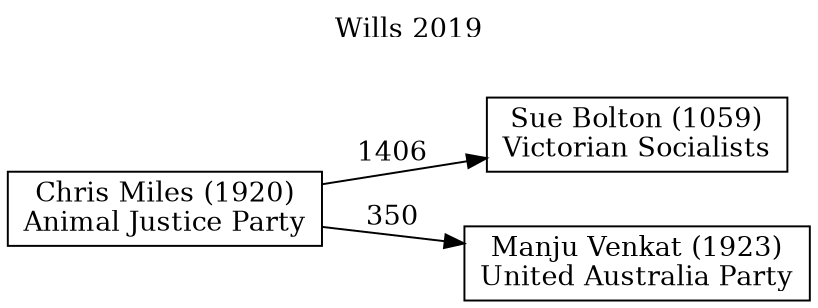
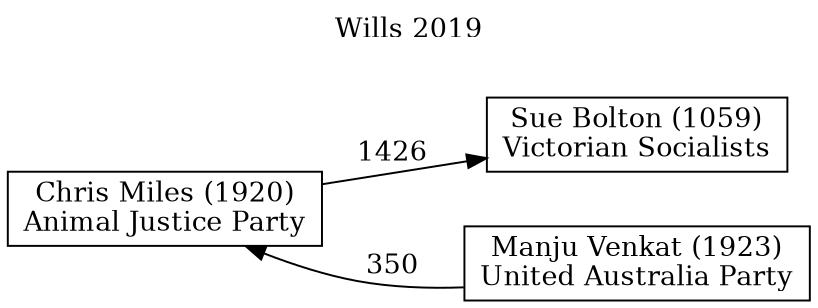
edge "Chris Miles (1920) Animal Justice Party" -> "Sue Bolton (1059) Victorian Socialists": label "1406" -> "1426"
edge "Chris Miles (1920) Animal Justice Party" -> "Manju Venkat (1923) United Australia Party": reversed
